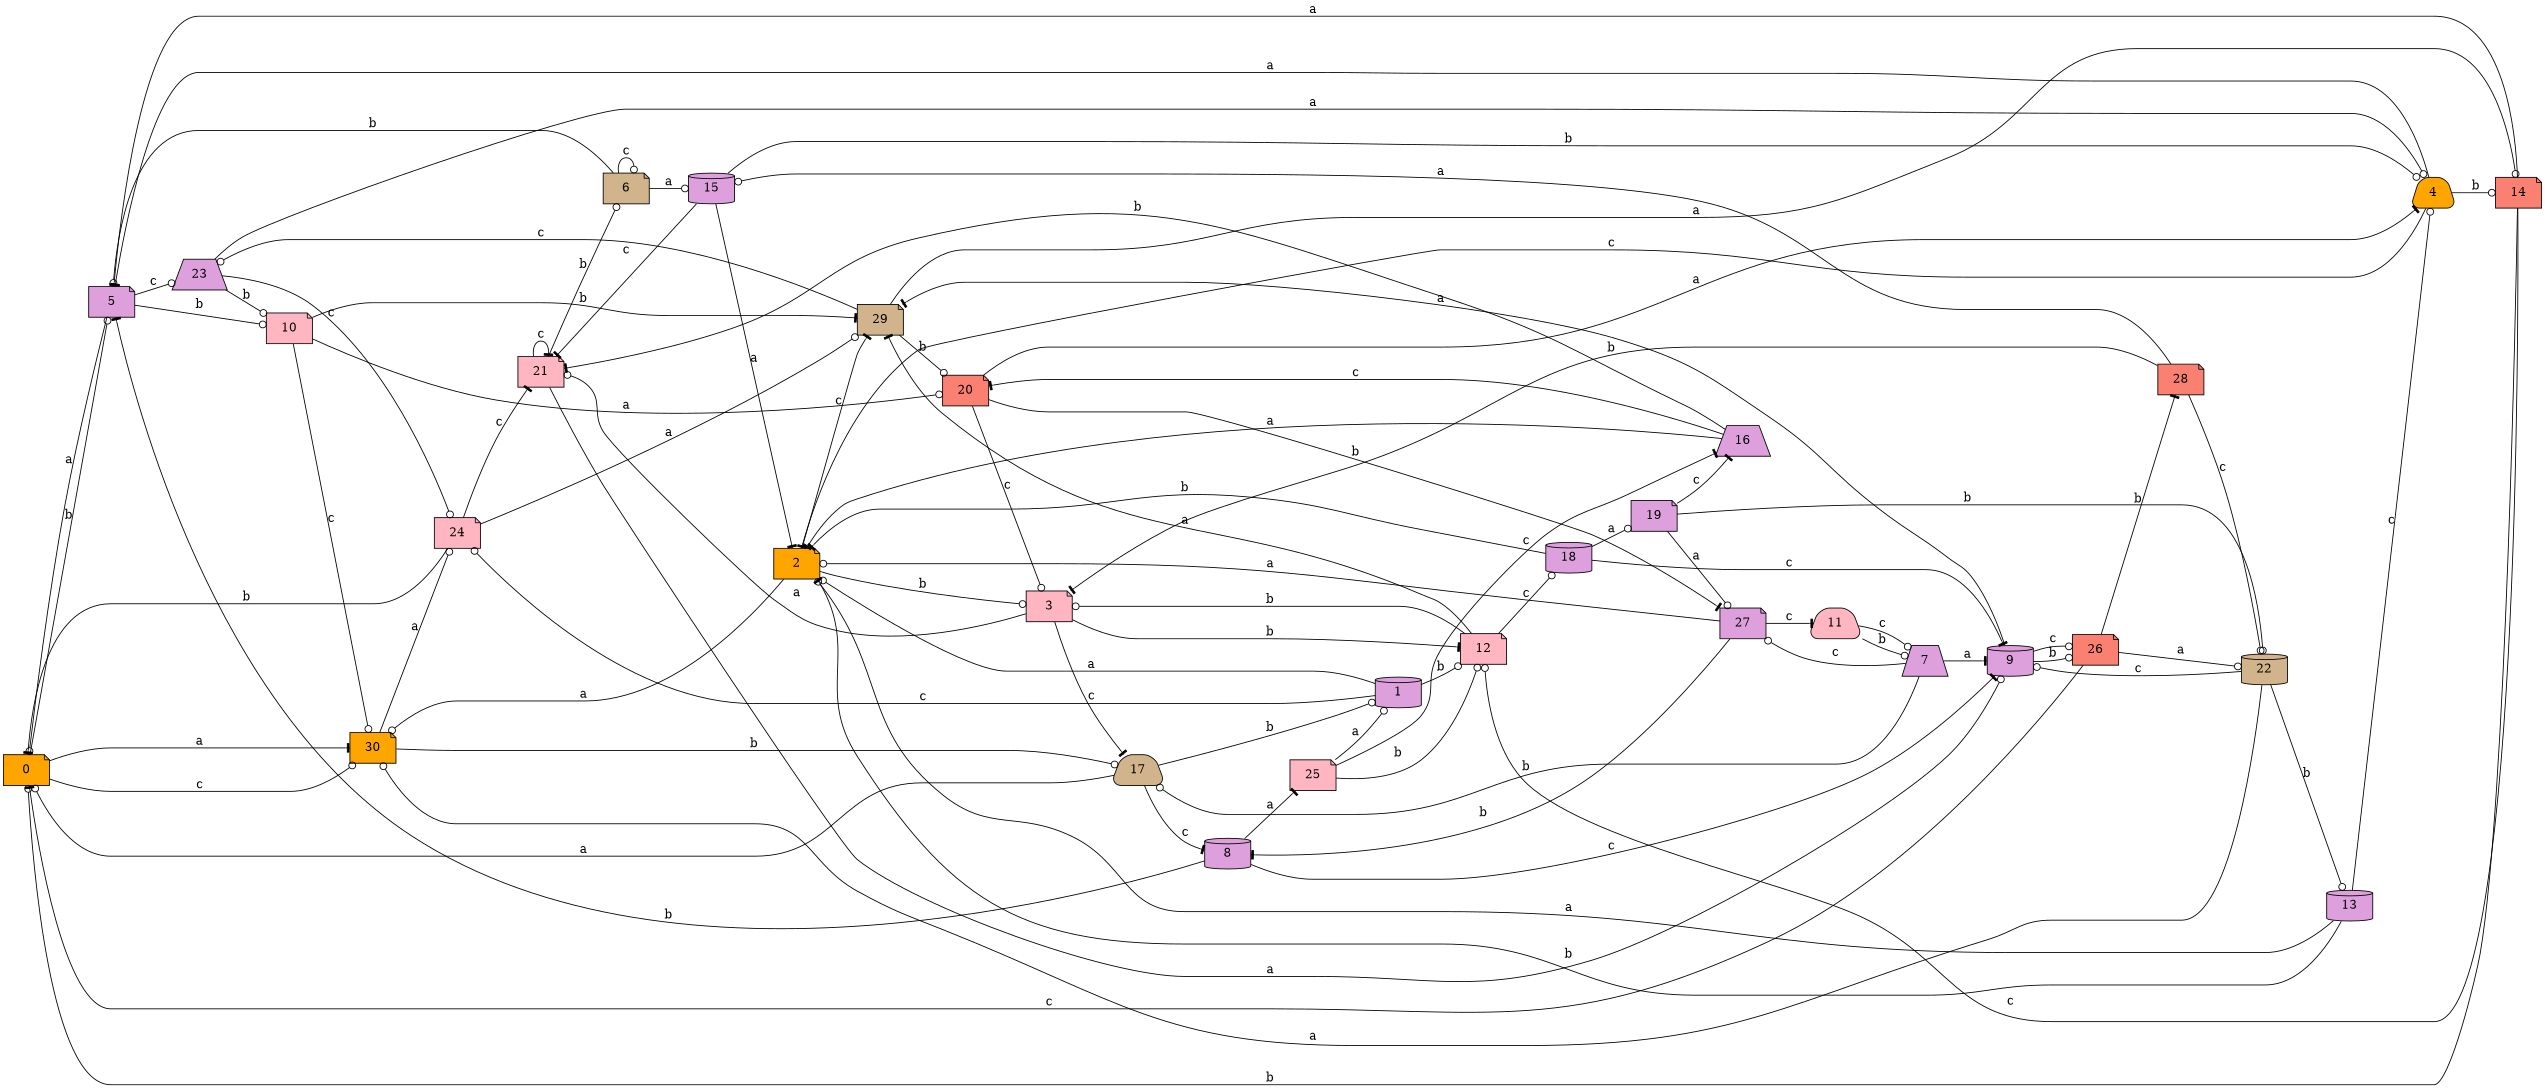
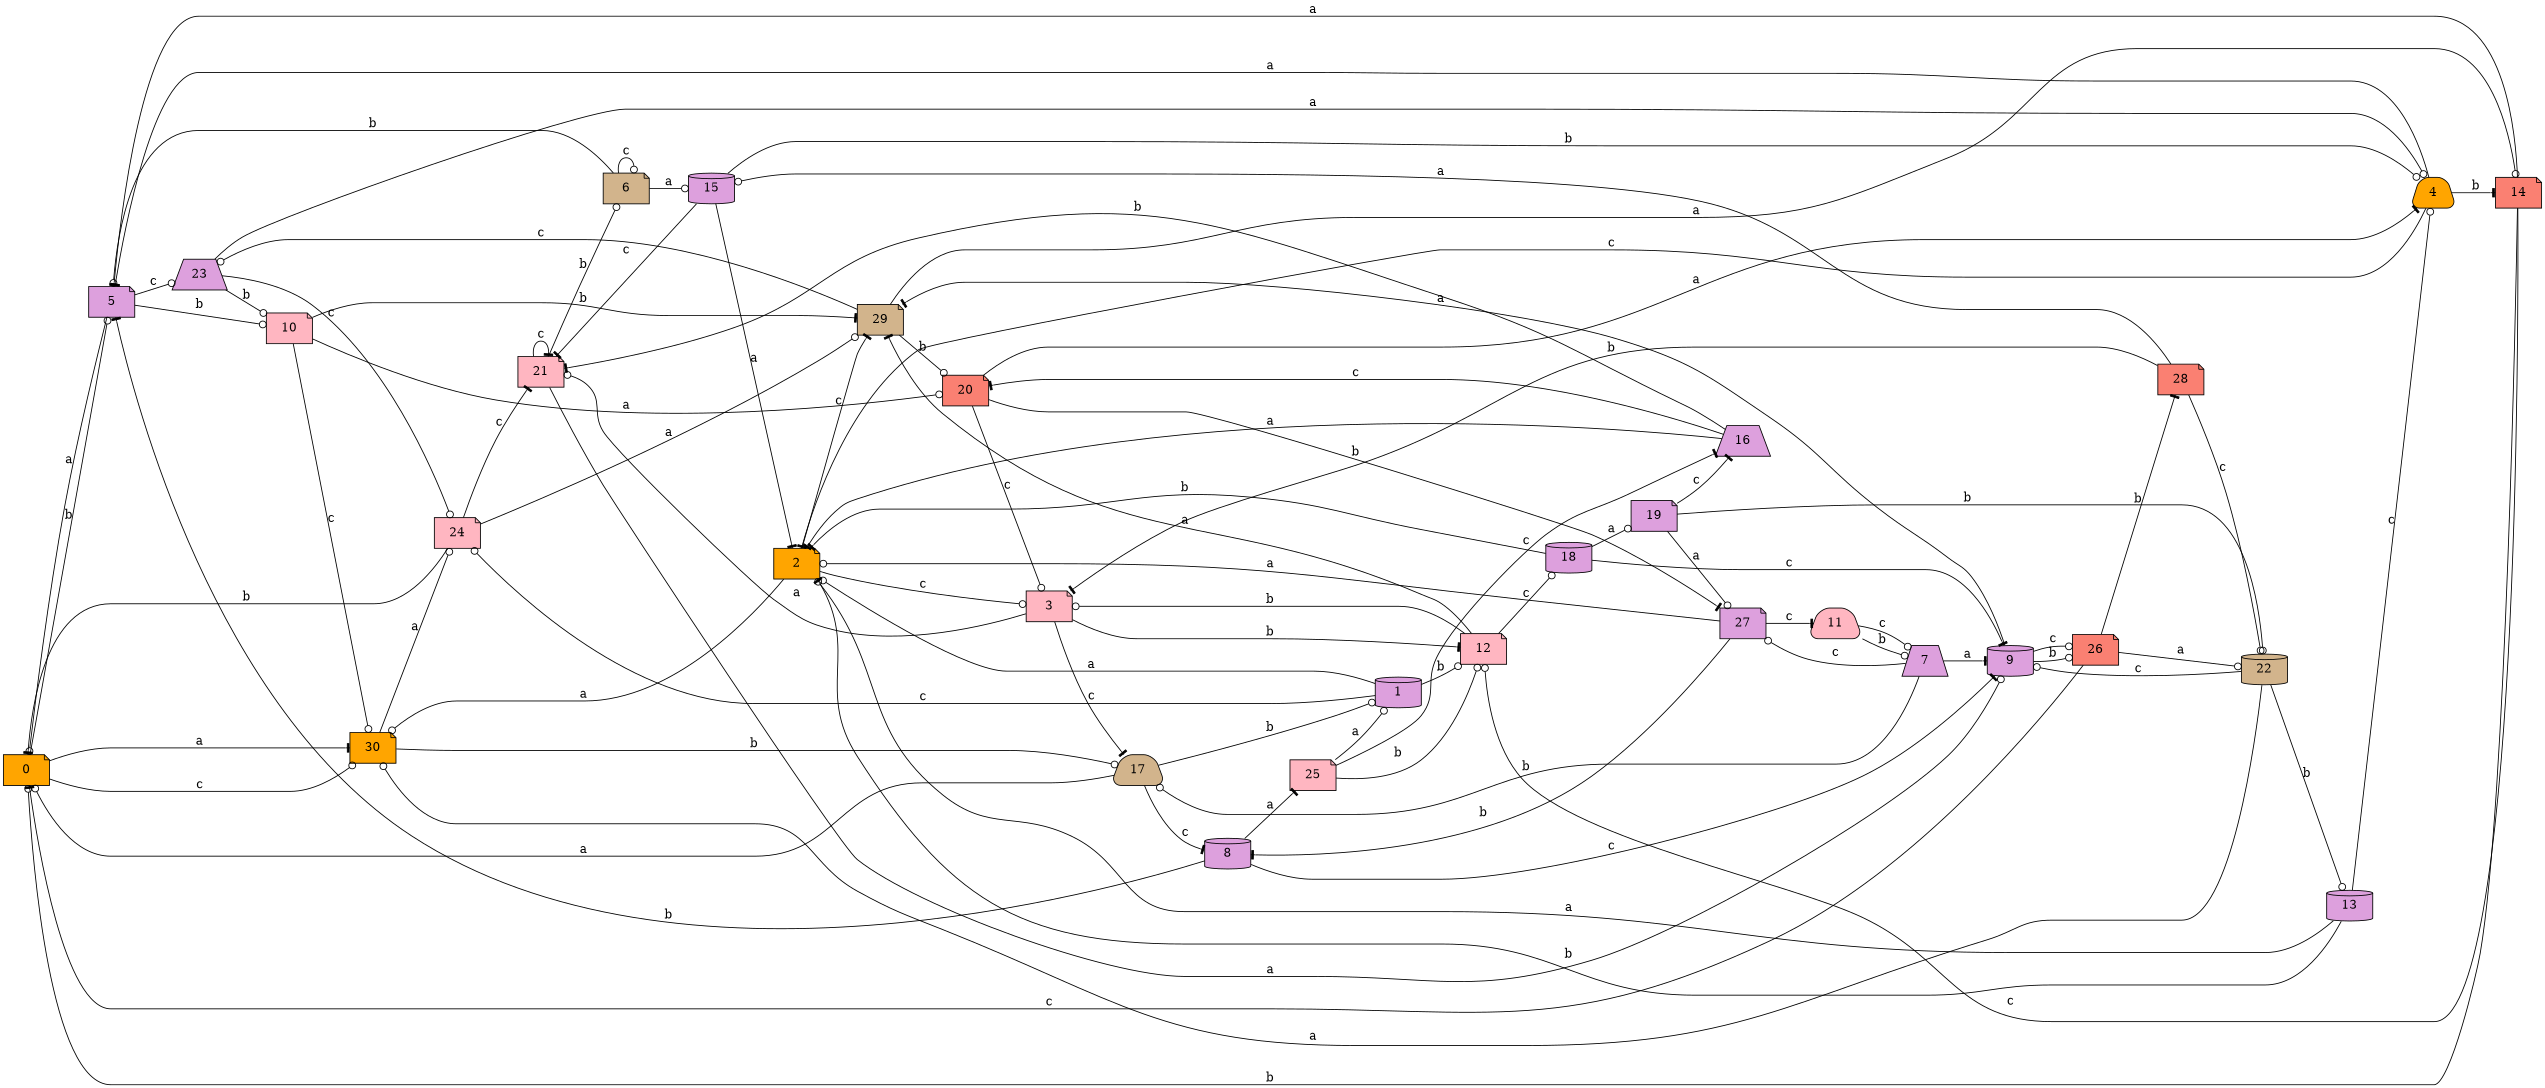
edge "4" -> "14": arrowhead odot -> tee
edge "2" -> "3": label "b" -> "c"
